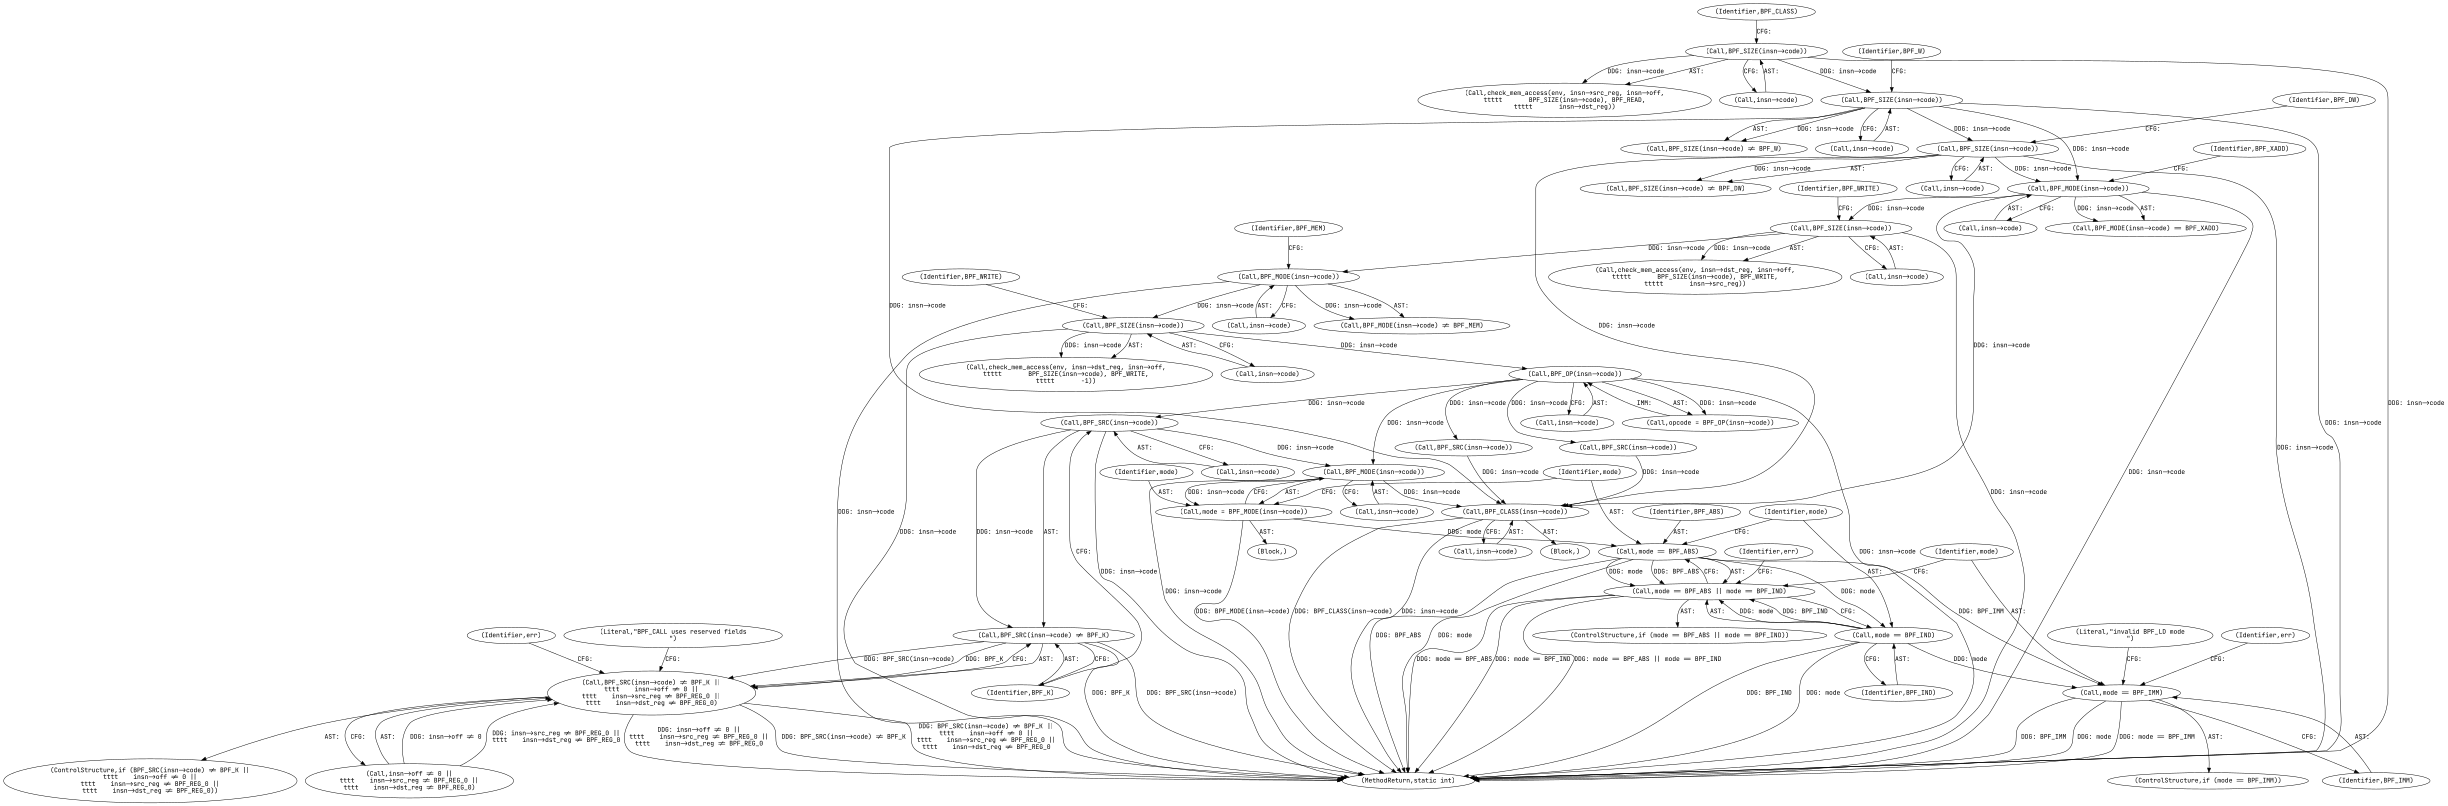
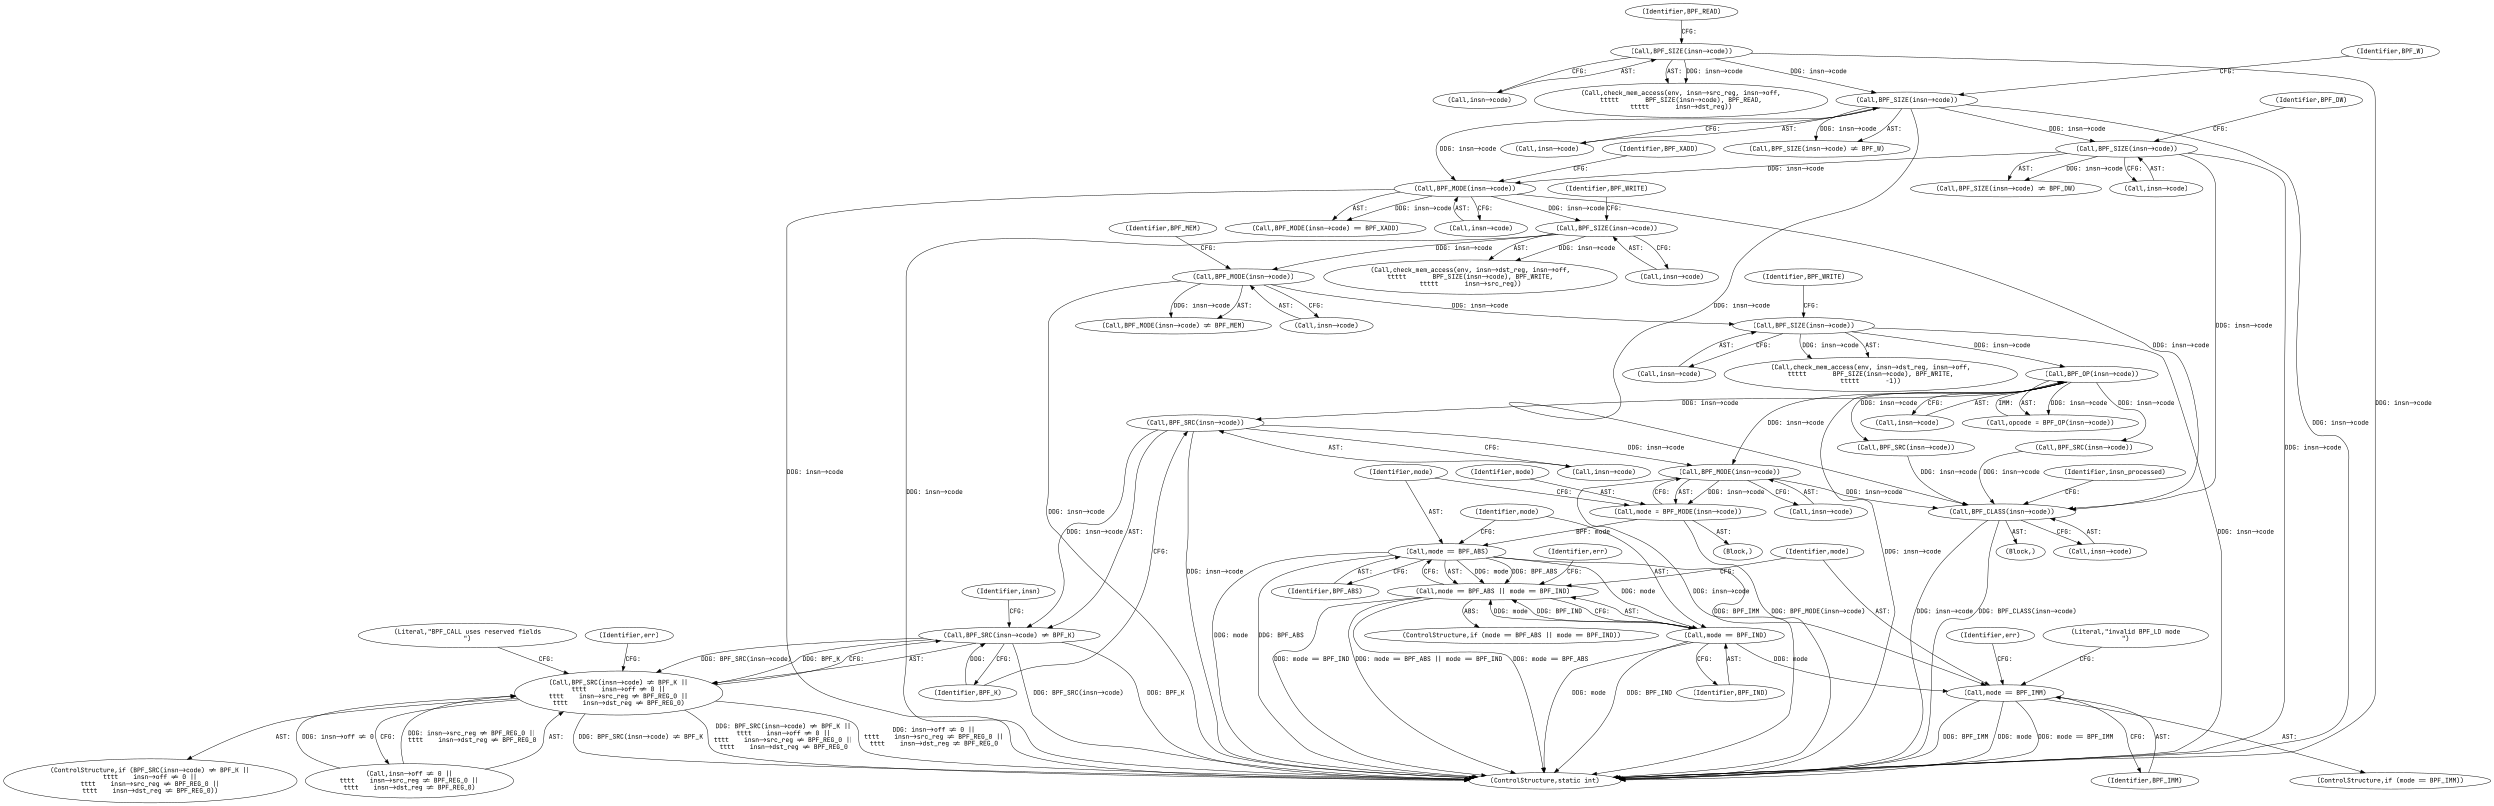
node "(Identifier,BPF_CLASS)": label "(Identifier,BPF_CLASS)" -> "(Identifier,BPF_READ)"
node "(Identifier,insn_processed)": added
edge "(Call,mode = BPF_MODE(insn->code))" -> "(Call,mode == BPF_ABS)": label "DDG: mode" -> "BPF: mode"
edge "(Call,mode == BPF_ABS)" -> "(Identifier,BPF_ABS)": added, label "CFG:"
node "(Identifier,insn)": added
edge "(Call,mode == BPF_ABS || mode == BPF_IND)" -> "(ControlStructure,if (mode == BPF_ABS || mode == BPF_IND))": label "AST: " -> "ABS: "
edge "(Identifier,BPF_K)" -> "(Call,BPF_SRC(insn->code) != BPF_K)": label "AST: " -> "DDG: "
node "(MethodReturn,static int)": label "(MethodReturn,static int)" -> "(ControlStructure,static int)"
